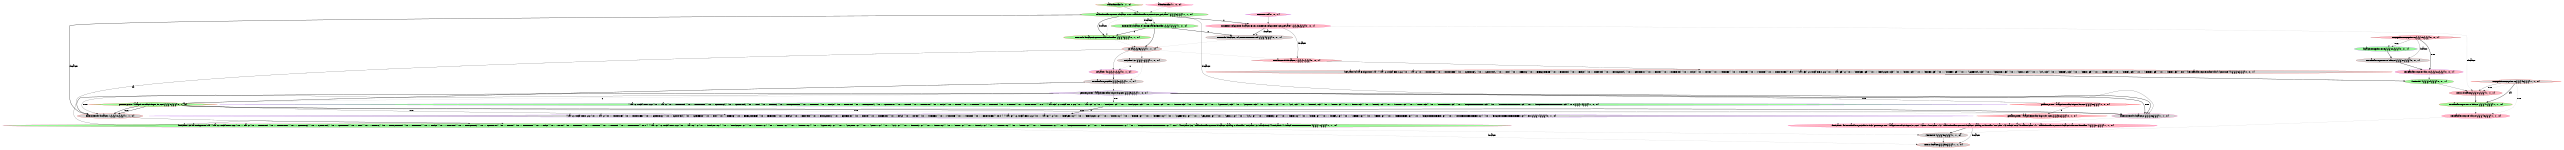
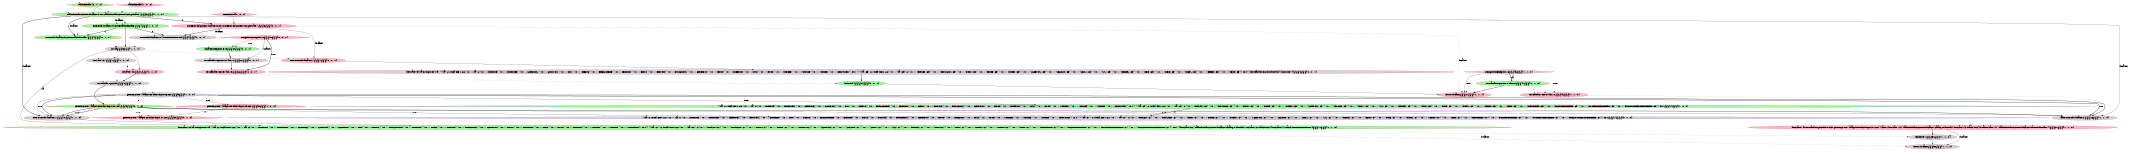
node "enterOuterAlt(_localctx,1)@@@7@@@['0', '0', '1']": shape diamond -> ellipse
edge "return _localctx@@@27@@@['1', '1', '1']" -> "_errHandler.reportError(this,re)@@@47@@@['1', '1', '0']": reversed
